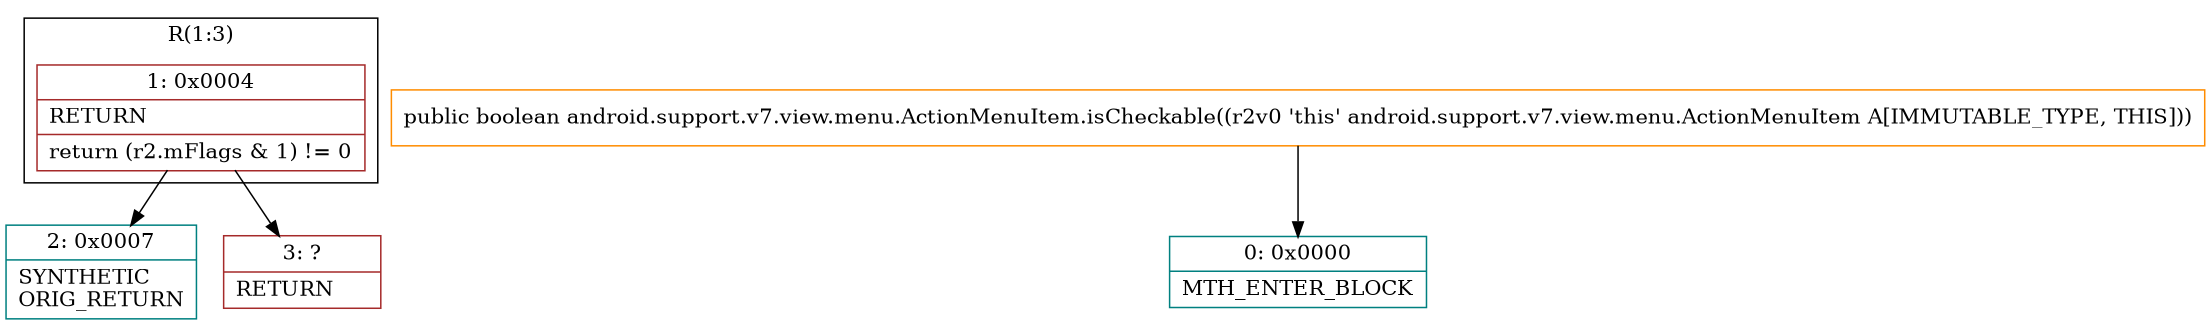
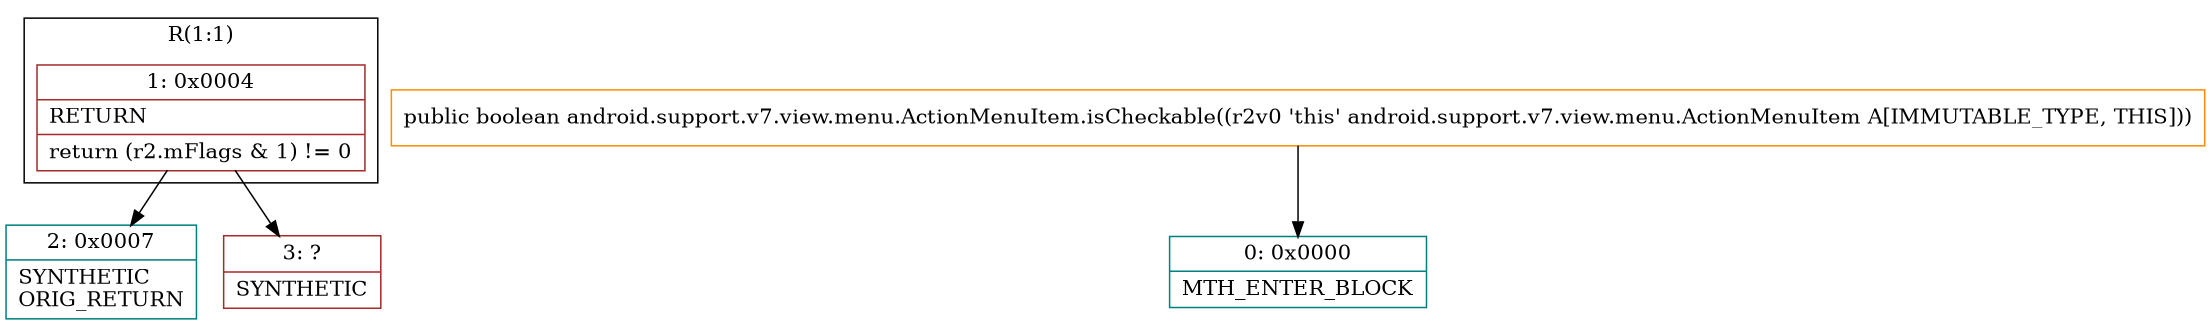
cluster "R(1:3)": label "R(1:3)" -> "R(1:1)"
node "3: ?": text "RETURN" -> "SYNTHETIC"
